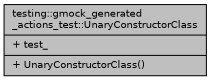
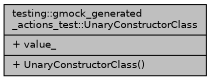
node "testing::gmock_generated": text "+ test_" -> "+ value_"
